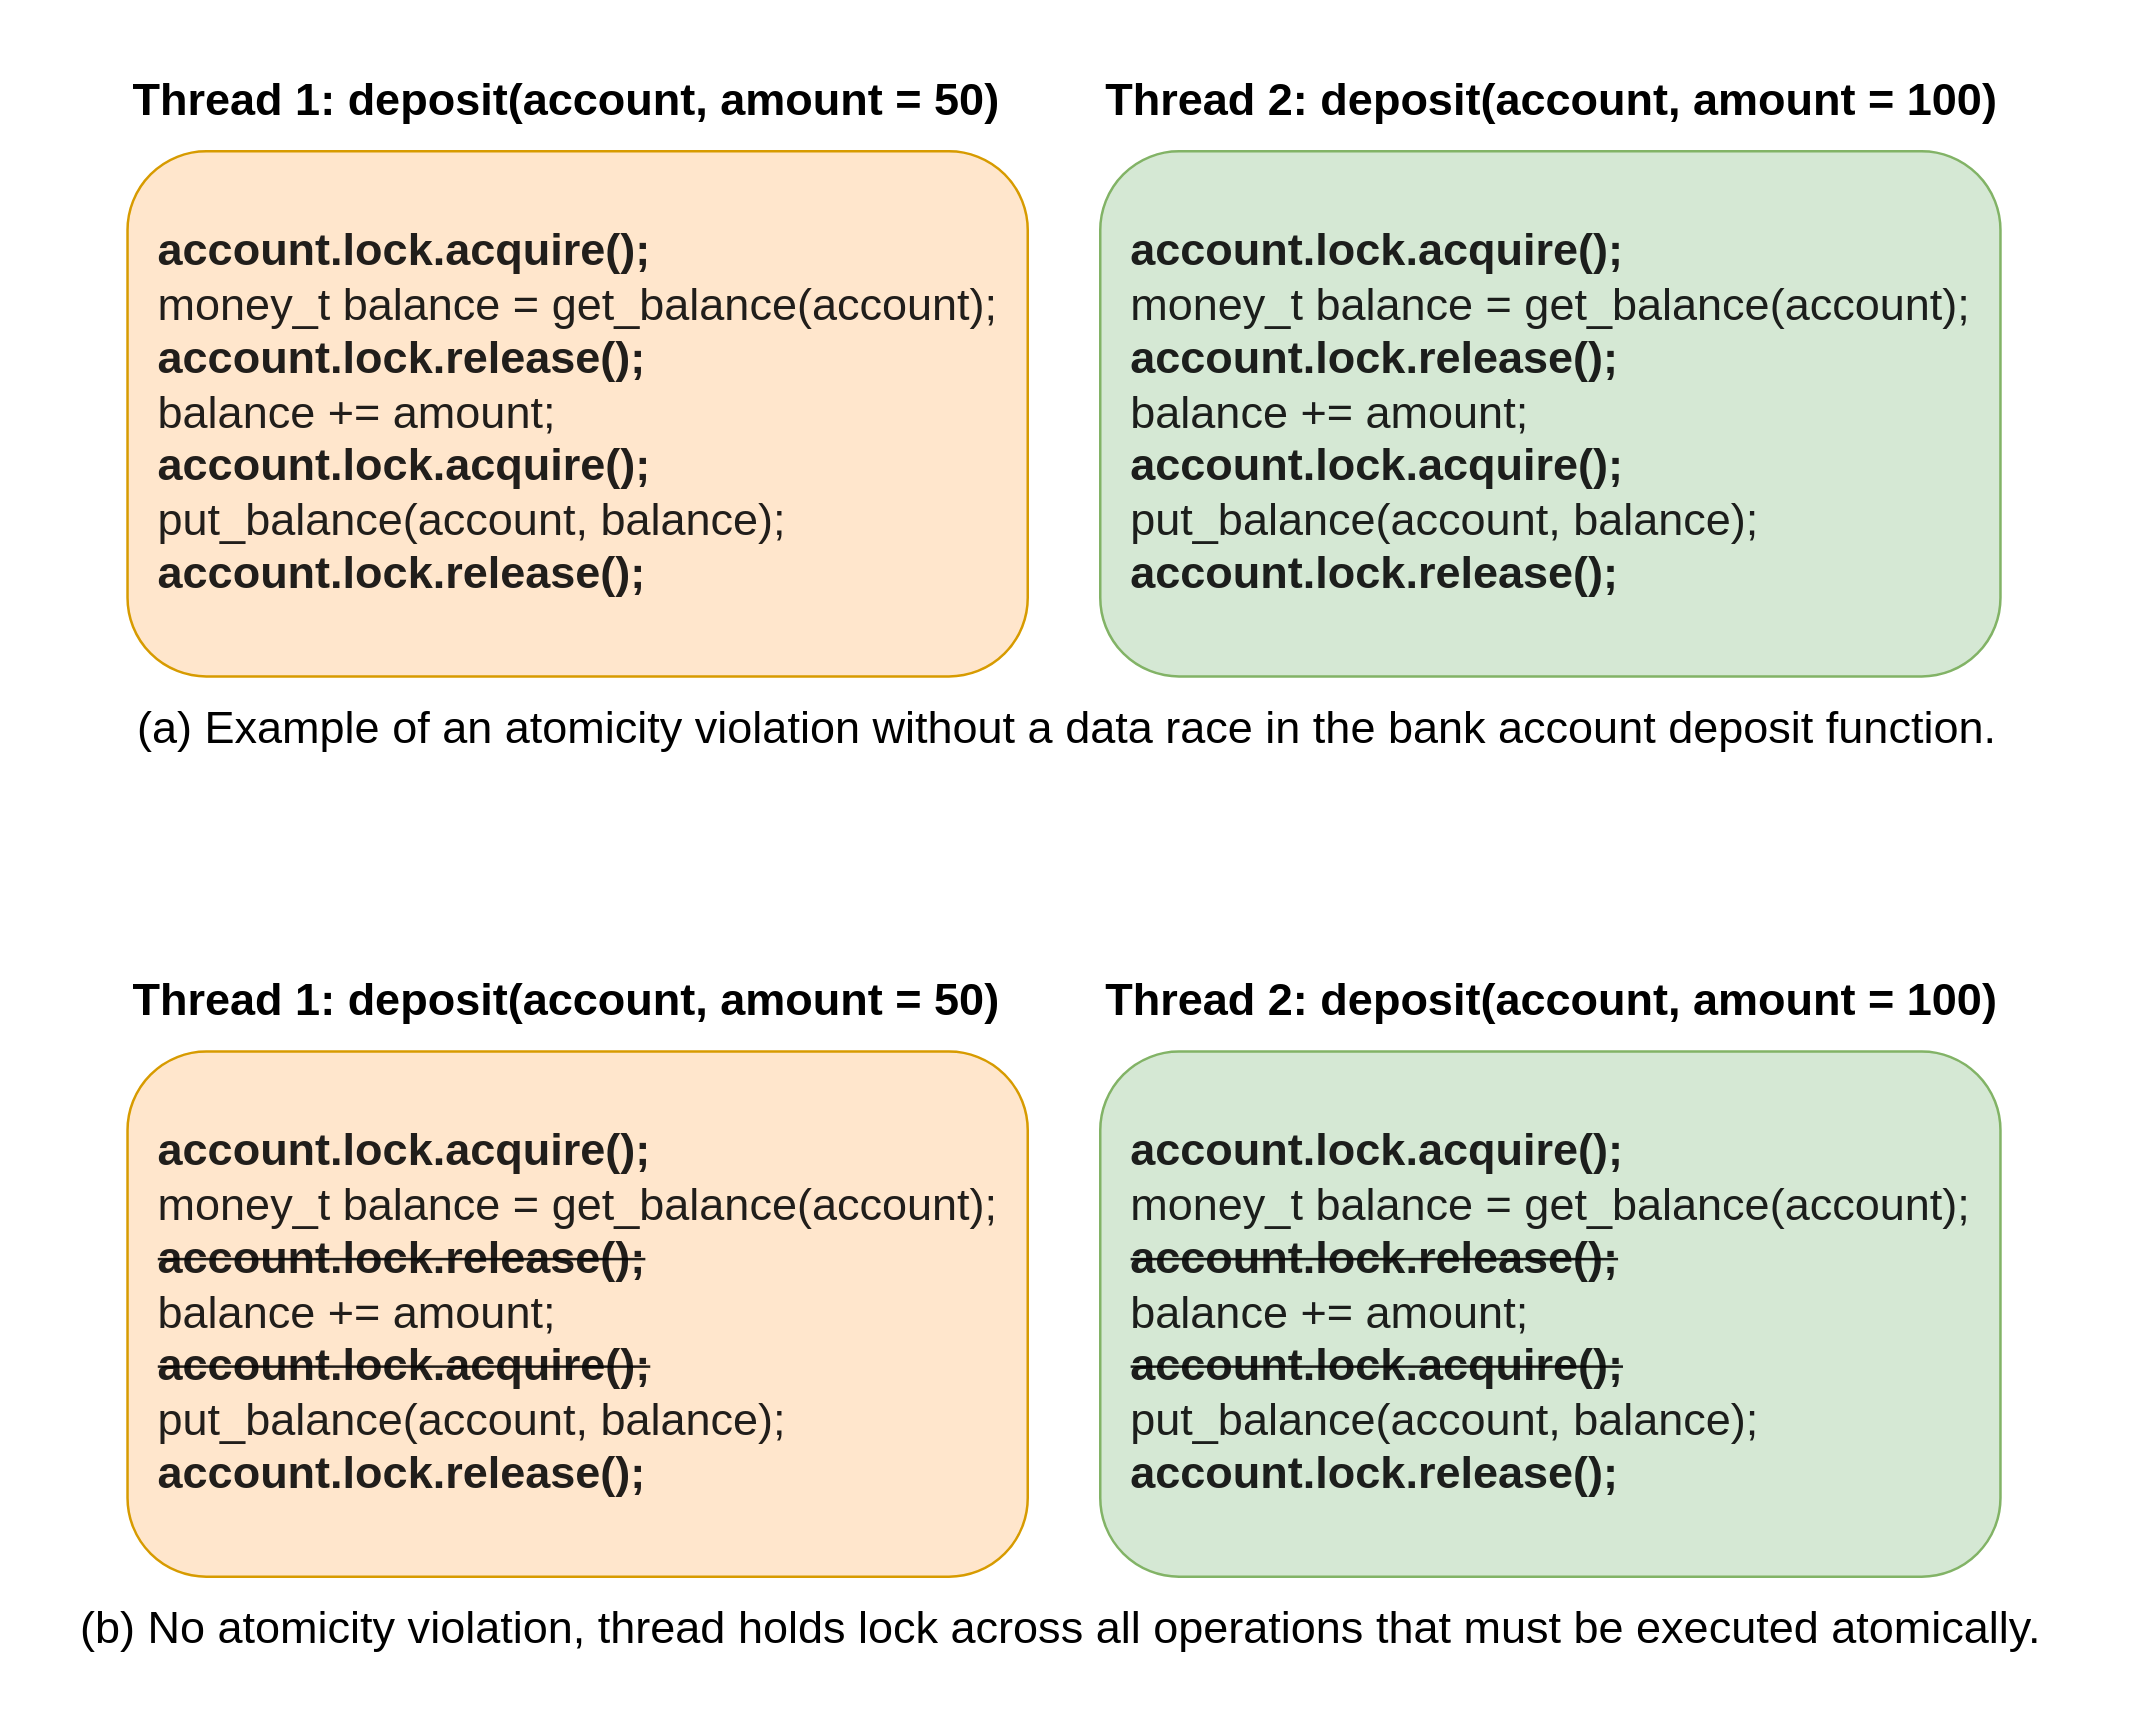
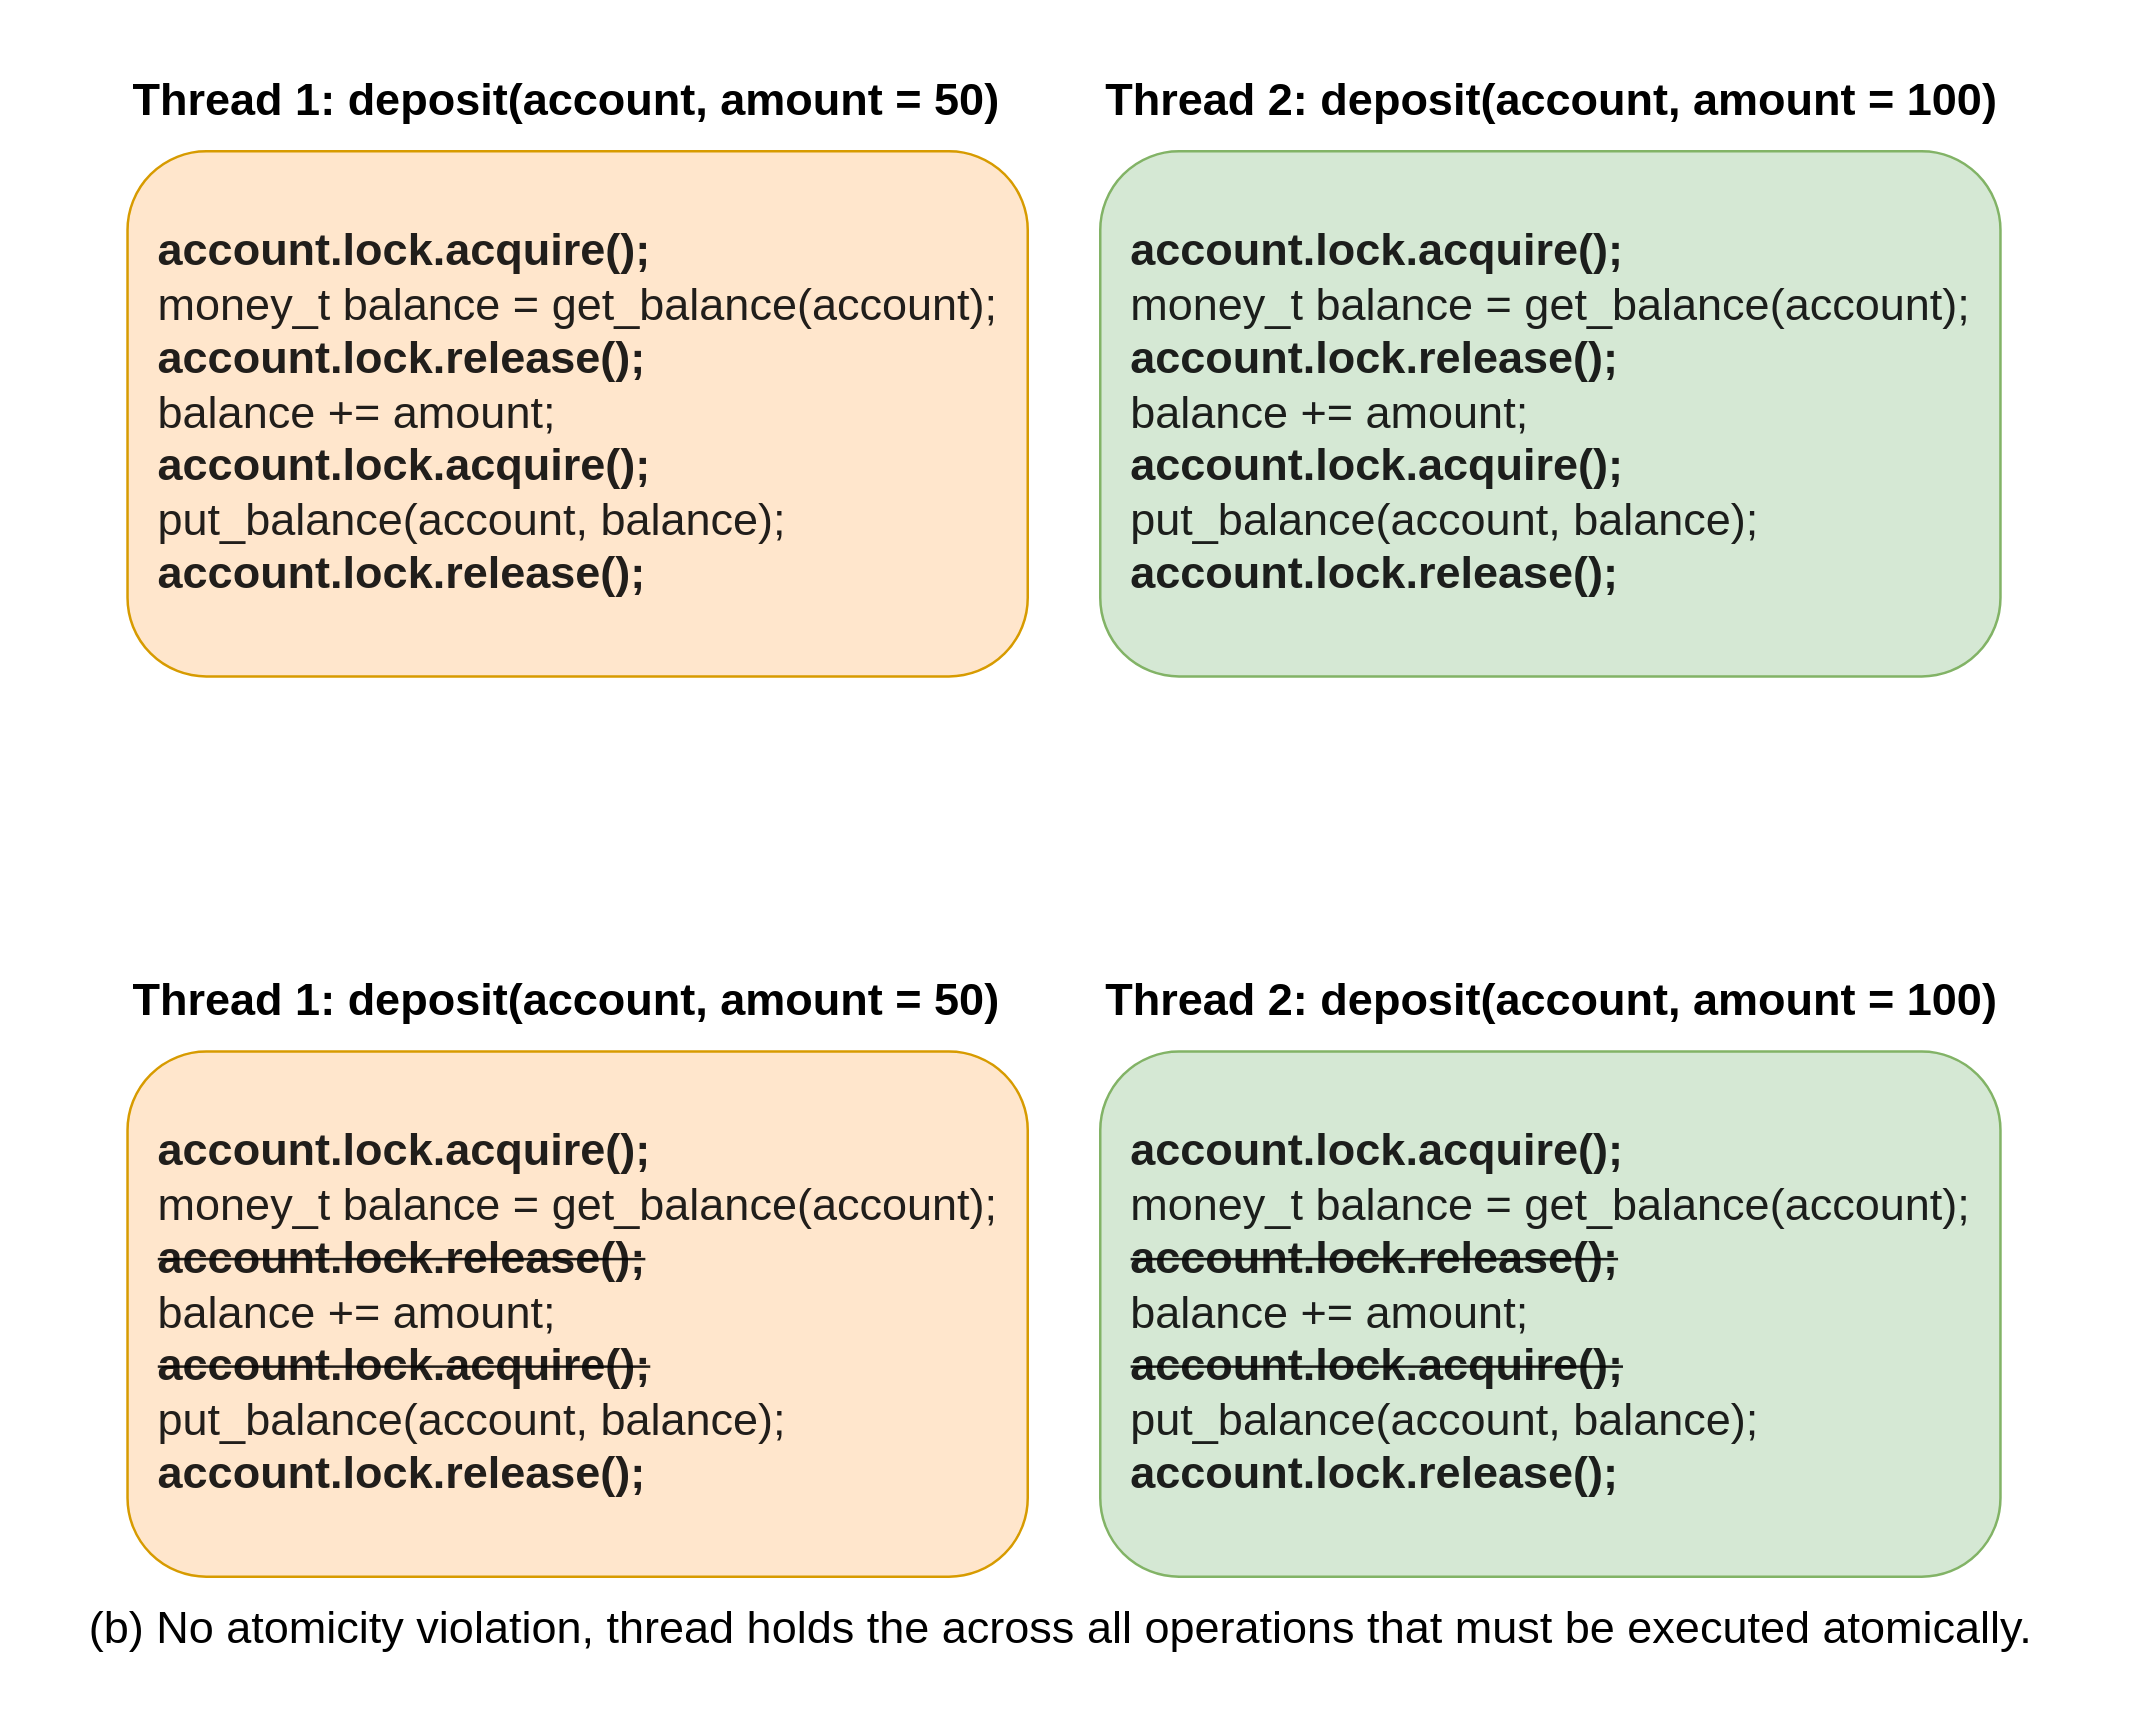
node "(a) Example of an atomicity violation without a data race in the bank account deposit function.": removed
node "(b) No atomicity violation, thread holds lock across all operations that must be executed atomically.": label "(b) No atomicity violation, thread holds lock across all operations that must be executed atomically." -> "(b) No atomicity violation, thread holds the across all operations that must be executed atomically."
